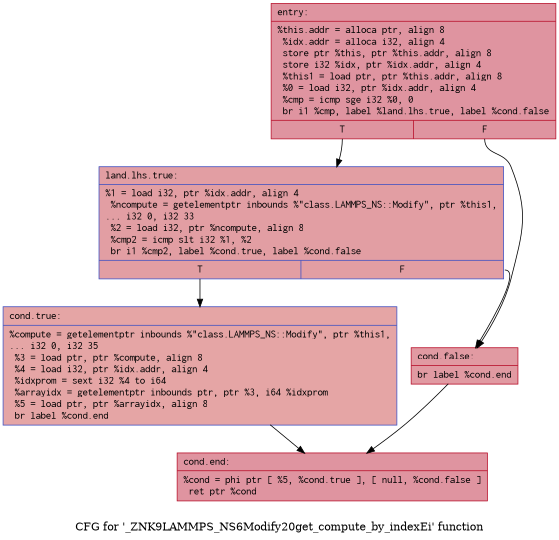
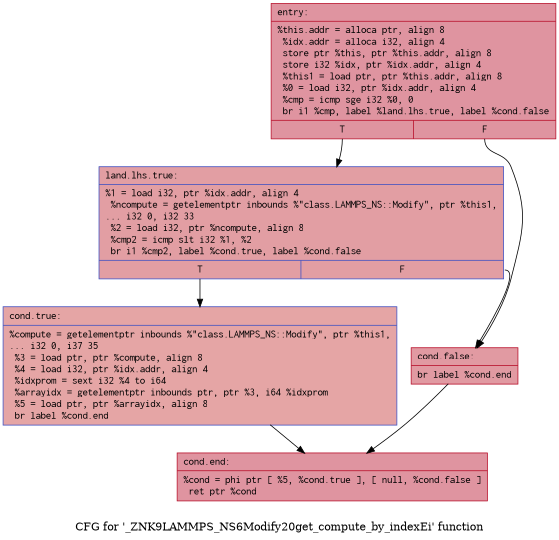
node "cond.true:": text "... i32 0, i32 35" -> "... i32 0, i37 35"
